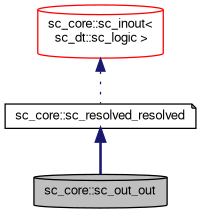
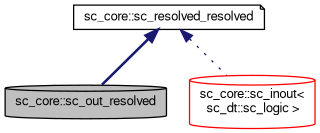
edge "sc_core::sc_resolved_resolved" -> "sc_core::sc_inout< sc_dt::sc_logic >": reversed
node "sc_core::sc_out_out": label "sc_core::sc_out_out" -> "sc_core::sc_out_resolved"
